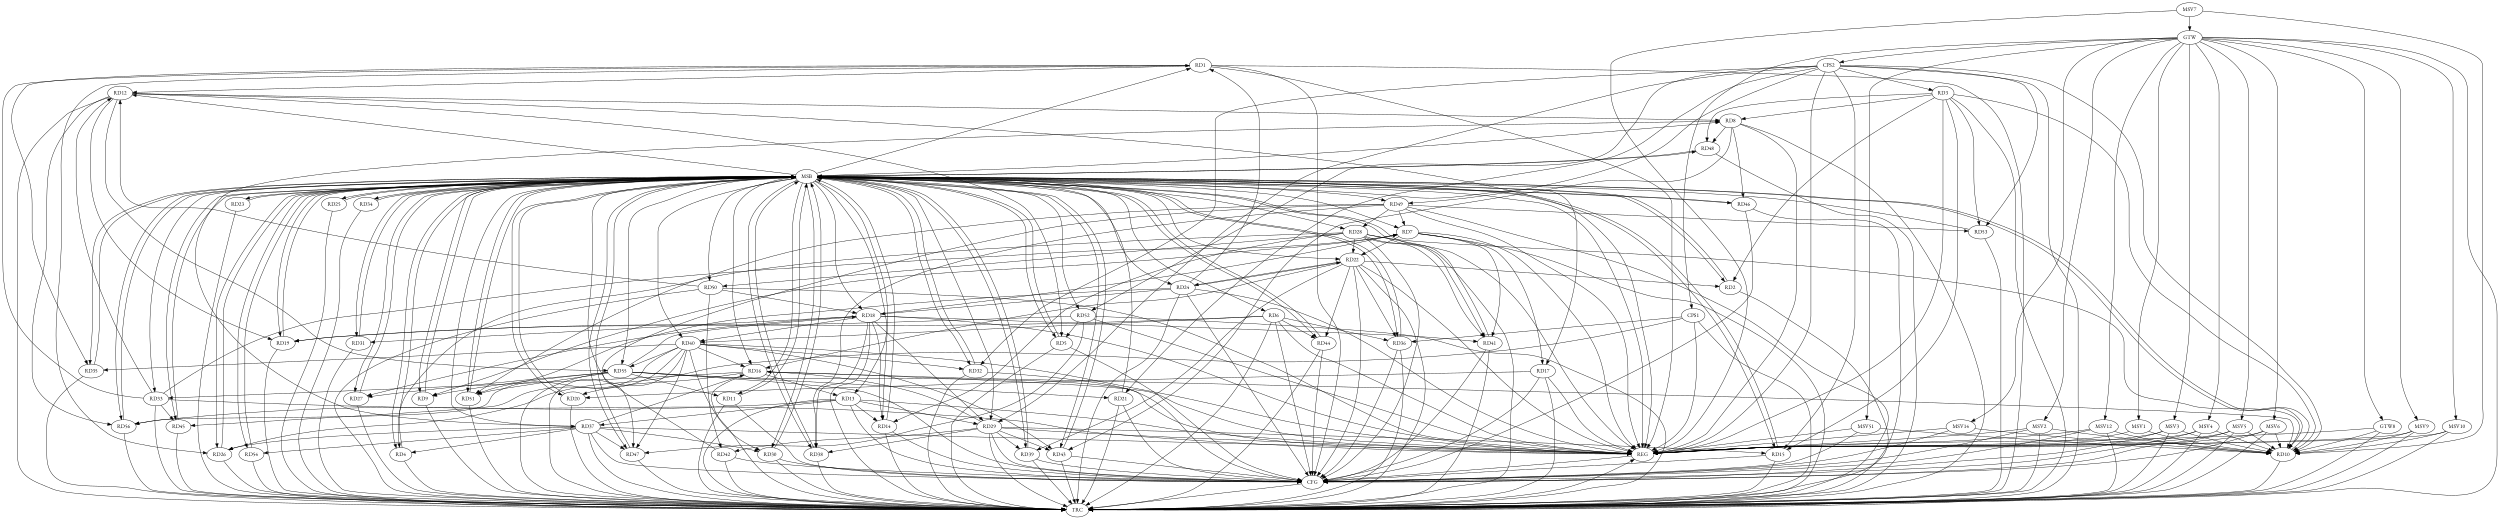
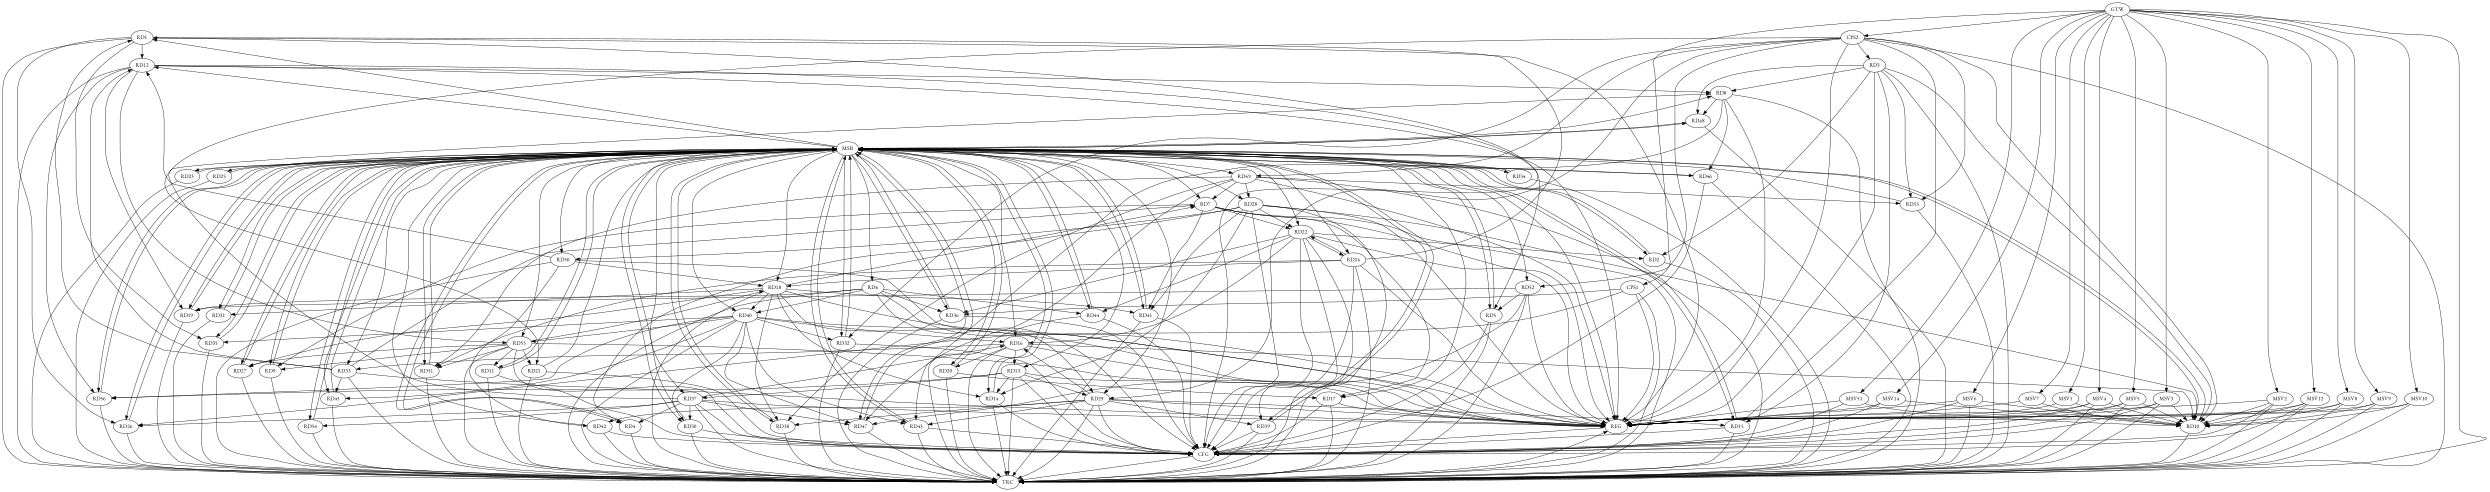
edge "MSV7" -> "GTW": reversed
edge "RD17" -> "RD20": reversed
node "GTW8": label "GTW8" -> "MSV8"
